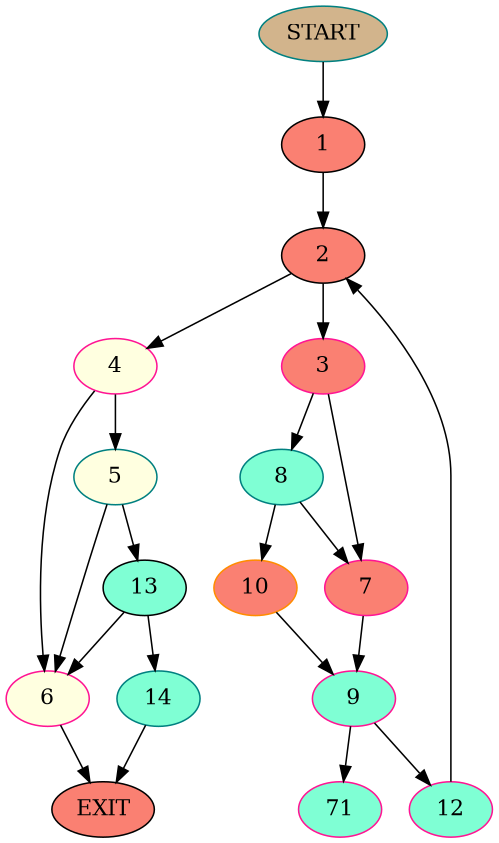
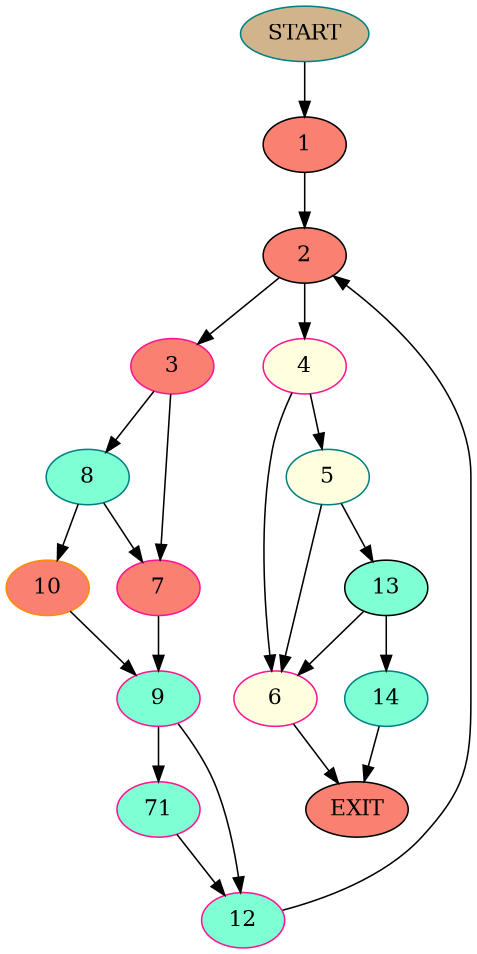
edge "71" -> "12": added
